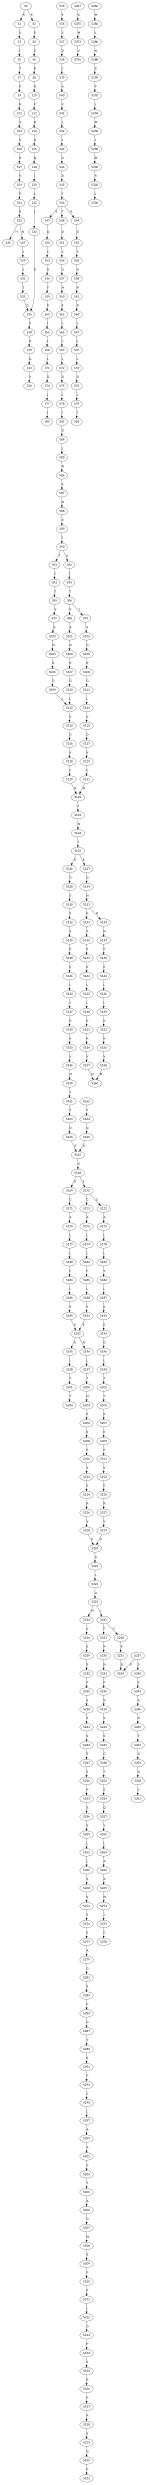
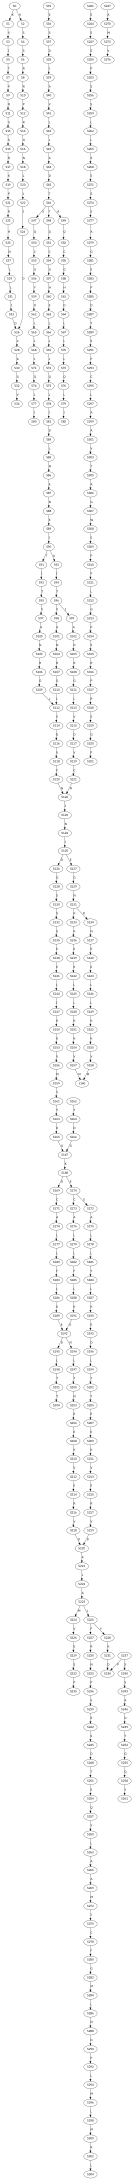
edge "S23" -> "S27": now "S25" -> "S27"
node "S238": removed
node "S280": added
